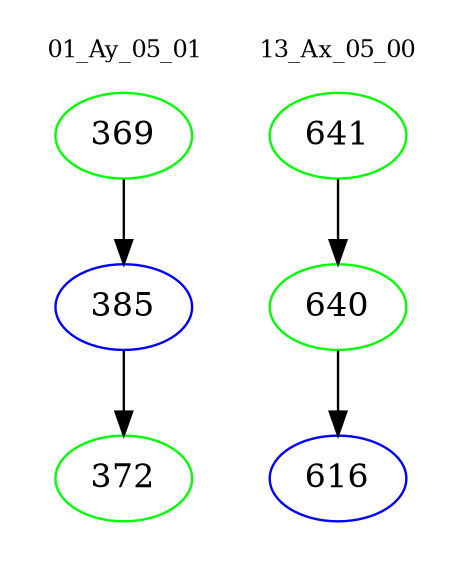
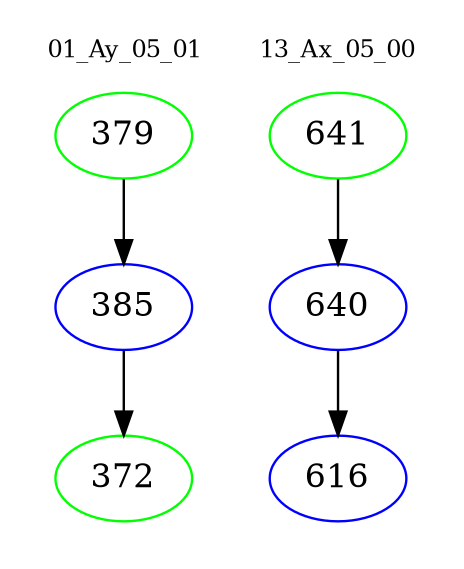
node "369": label "369" -> "379"
node "640": color green -> blue
